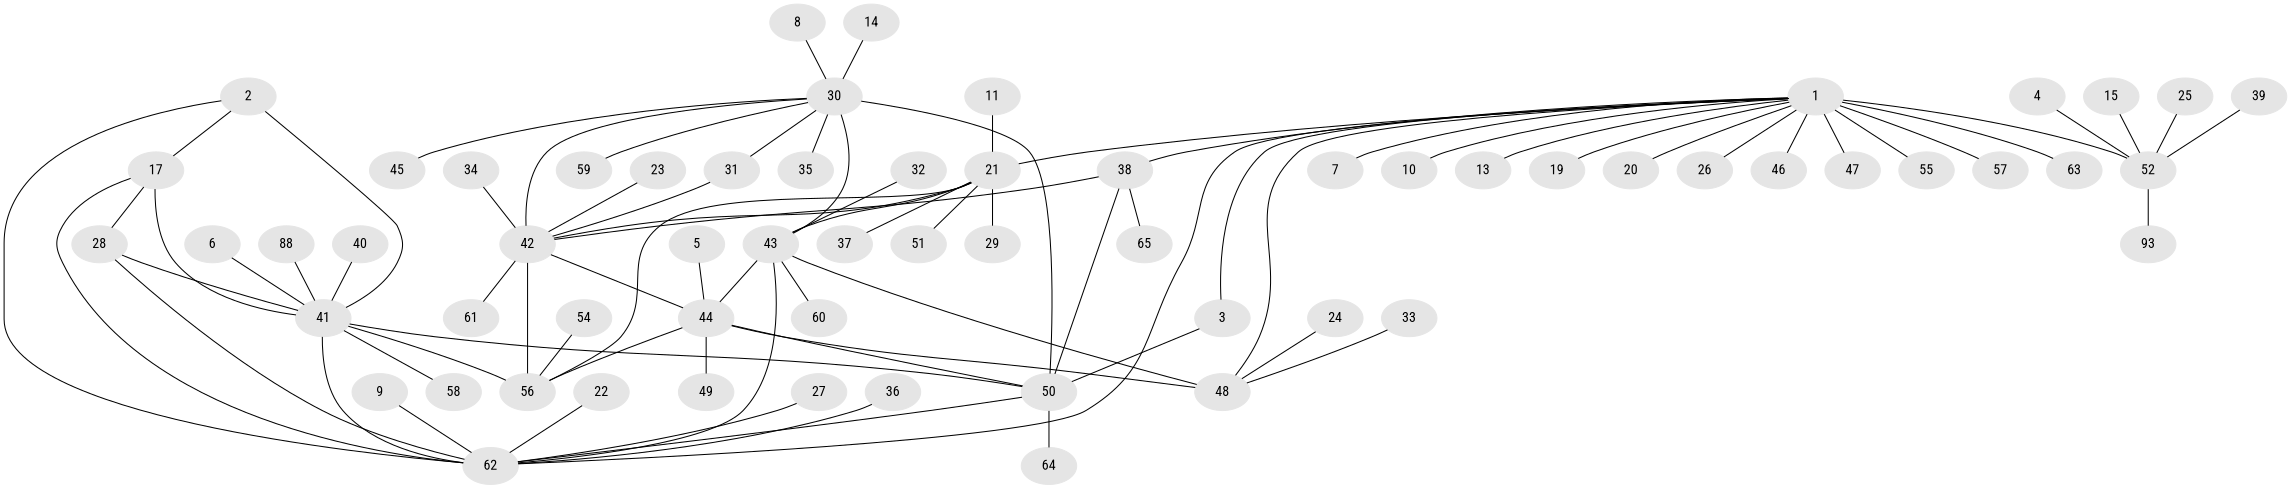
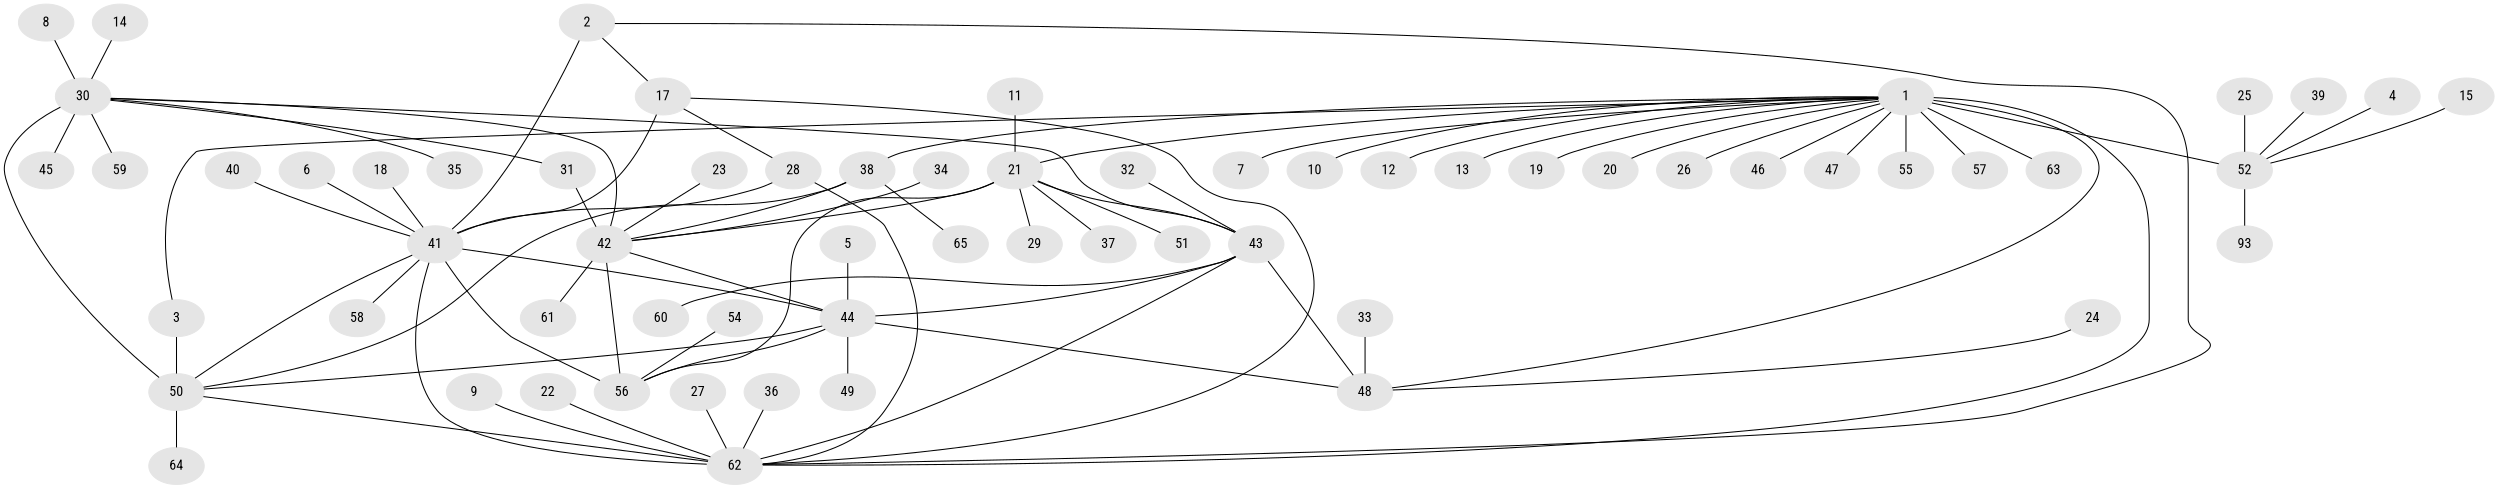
node "12": added
node "88": label "88" -> "18"
edge "41" -- "44": added
